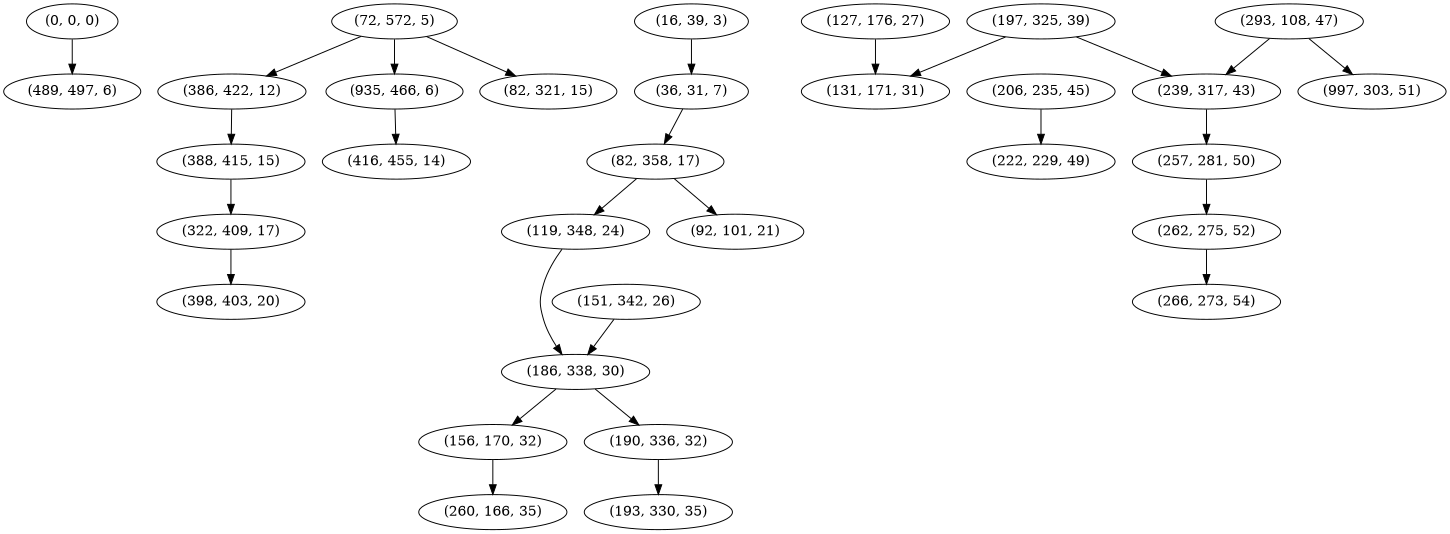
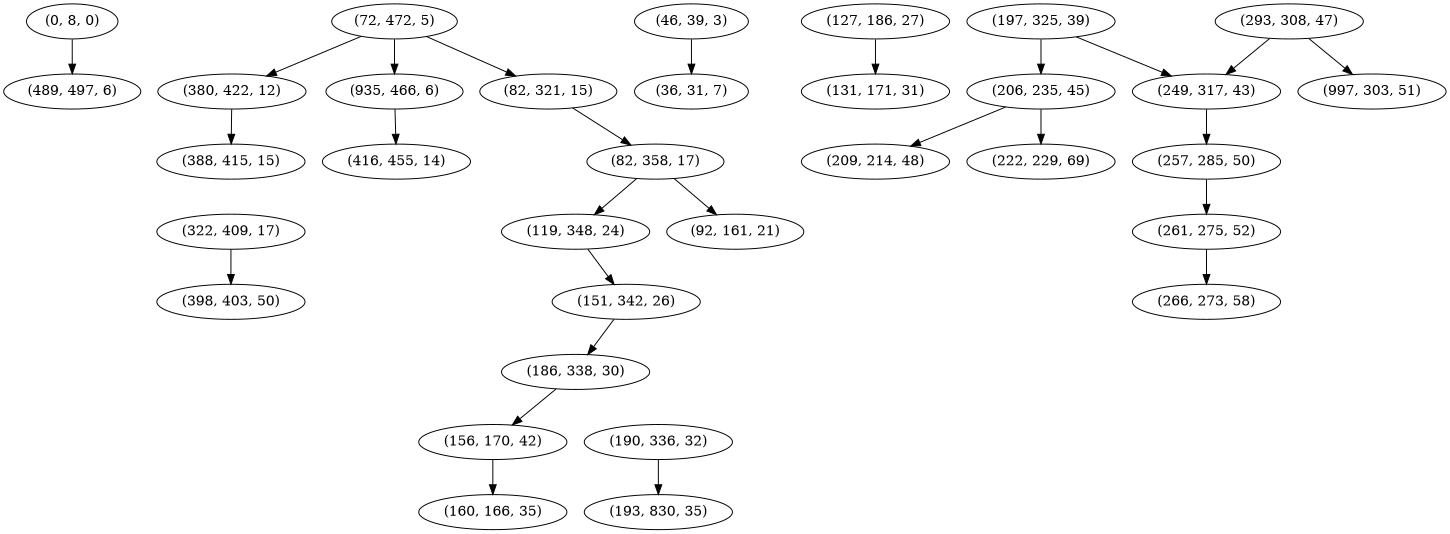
node "(0, 0, 0)": label "(0, 0, 0)" -> "(0, 8, 0)"
node "(72, 572, 5)": label "(72, 572, 5)" -> "(72, 472, 5)"
node "(16, 39, 3)": label "(16, 39, 3)" -> "(46, 39, 3)"
node "(127, 176, 27)": label "(127, 176, 27)" -> "(127, 186, 27)"
node "(293, 108, 47)": label "(293, 108, 47)" -> "(293, 308, 47)"
edge "(197, 325, 39)" -> "(131, 171, 31)": now "(197, 325, 39)" -> "(206, 235, 45)"
node "(386, 422, 12)": label "(386, 422, 12)" -> "(380, 422, 12)"
node "(239, 317, 43)": label "(239, 317, 43)" -> "(249, 317, 43)"
edge "(36, 31, 7)" -> "(82, 358, 17)": now "(82, 321, 15)" -> "(82, 358, 17)"
node "(209, 214, 48)": added
node "(222, 229, 49)": label "(222, 229, 49)" -> "(222, 229, 69)"
node "(257, 281, 50)": label "(257, 281, 50)" -> "(257, 285, 50)"
edge "(388, 415, 15)" -> "(322, 409, 17)": removed
node "(92, 101, 21)": label "(92, 101, 21)" -> "(92, 161, 21)"
node "(262, 275, 52)": label "(262, 275, 52)" -> "(261, 275, 52)"
edge "(119, 348, 24)" -> "(186, 338, 30)": now "(119, 348, 24)" -> "(151, 342, 26)"
node "(398, 403, 20)": label "(398, 403, 20)" -> "(398, 403, 50)"
node "(266, 273, 54)": label "(266, 273, 54)" -> "(266, 273, 58)"
edge "(186, 338, 30)" -> "(190, 336, 32)": removed
node "(156, 170, 32)": label "(156, 170, 32)" -> "(156, 170, 42)"
node "(260, 166, 35)": label "(260, 166, 35)" -> "(160, 166, 35)"
node "(193, 330, 35)": label "(193, 330, 35)" -> "(193, 830, 35)"
